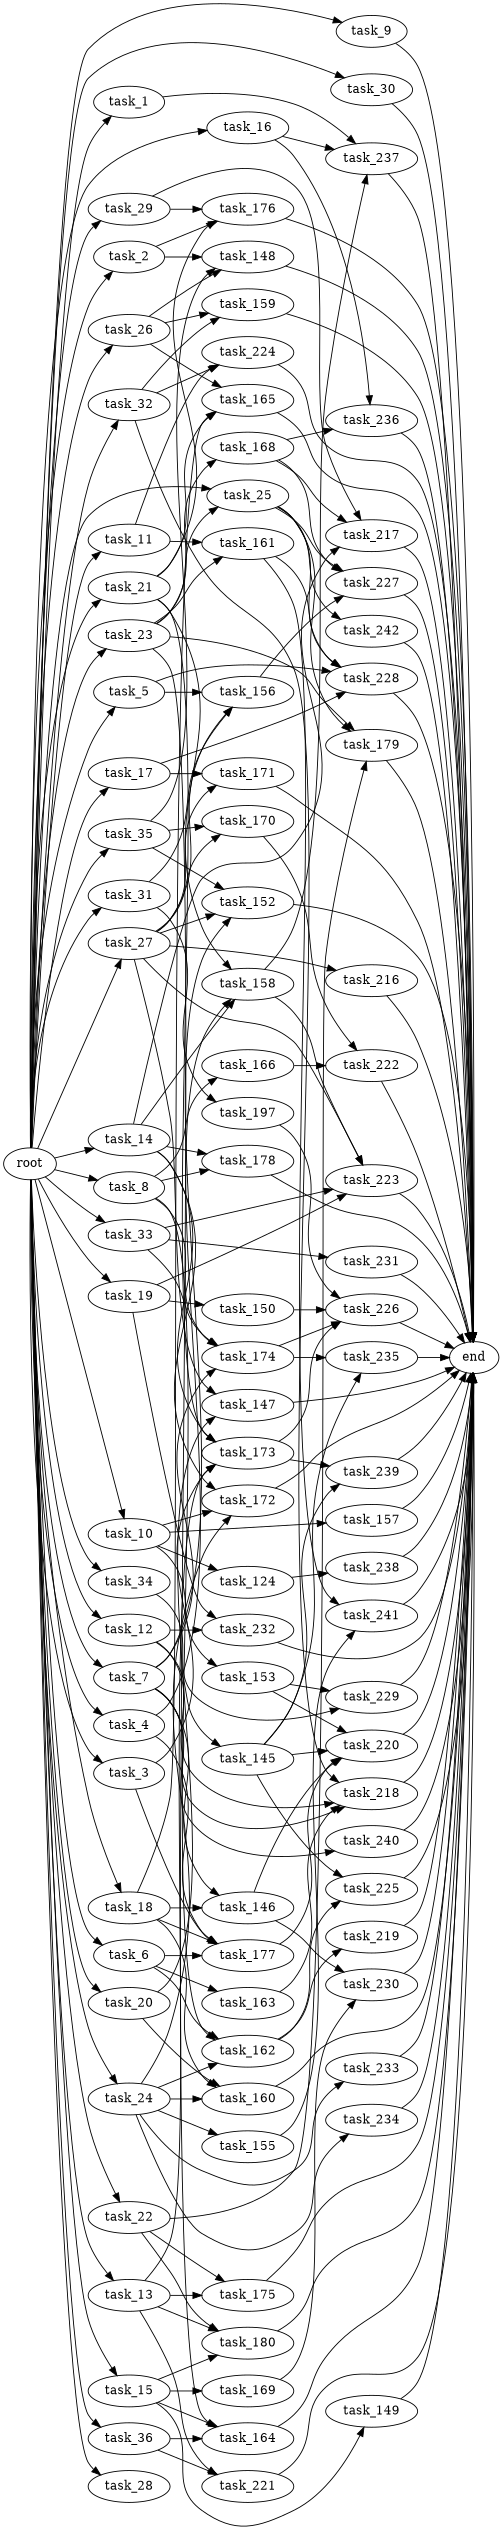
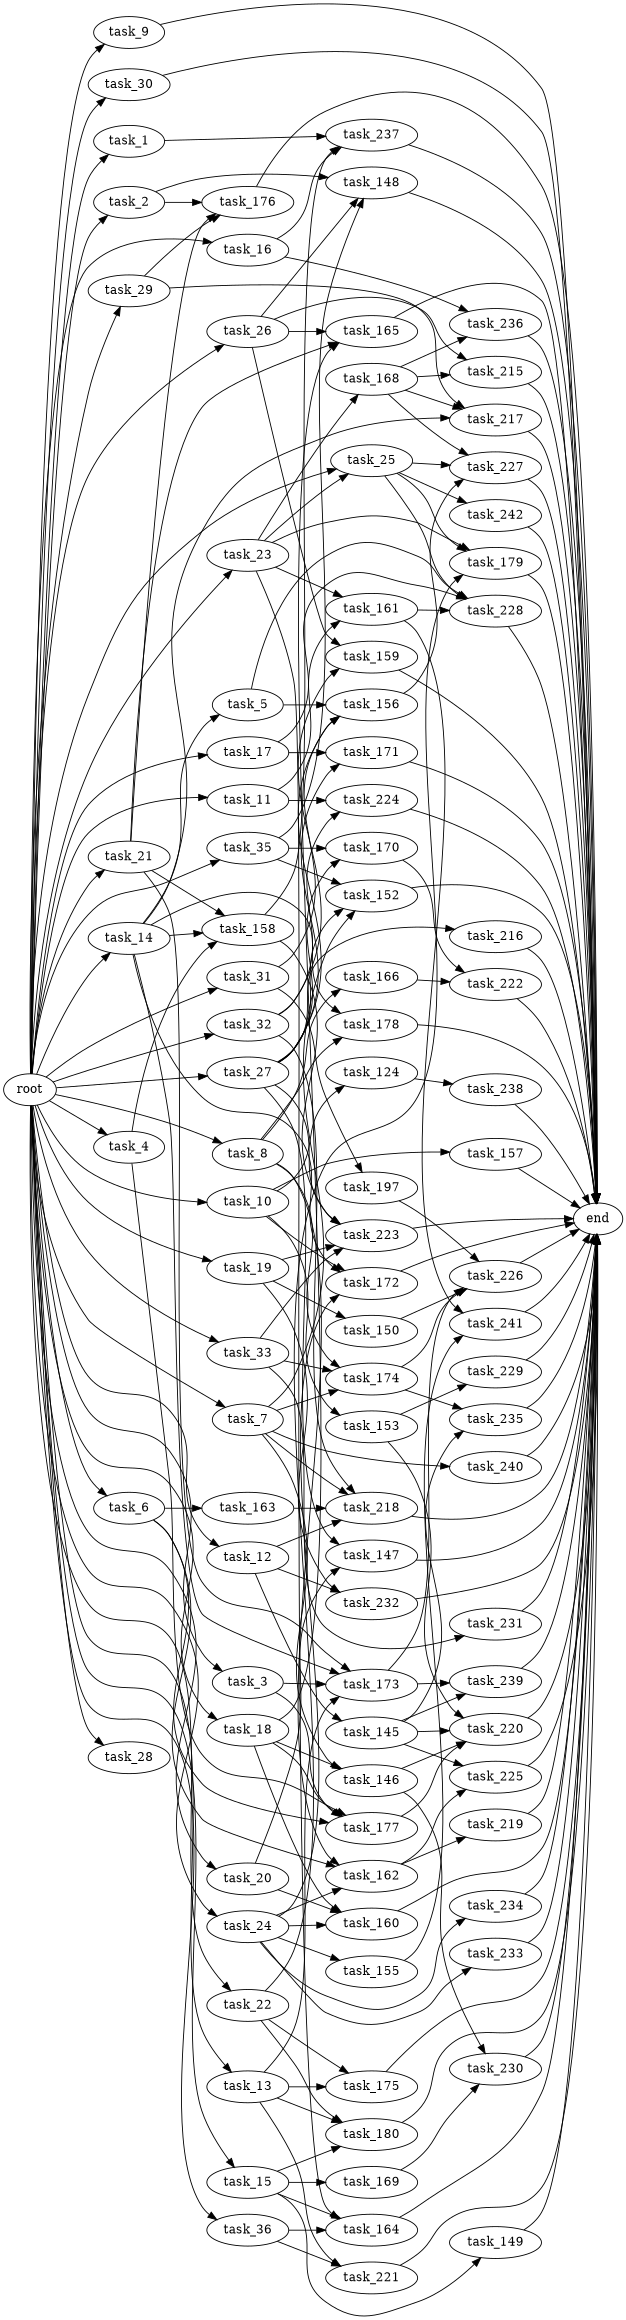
node "task_215": added
edge "root" -> "task_5": now "task_14" -> "task_5"
node "task_34": removed
